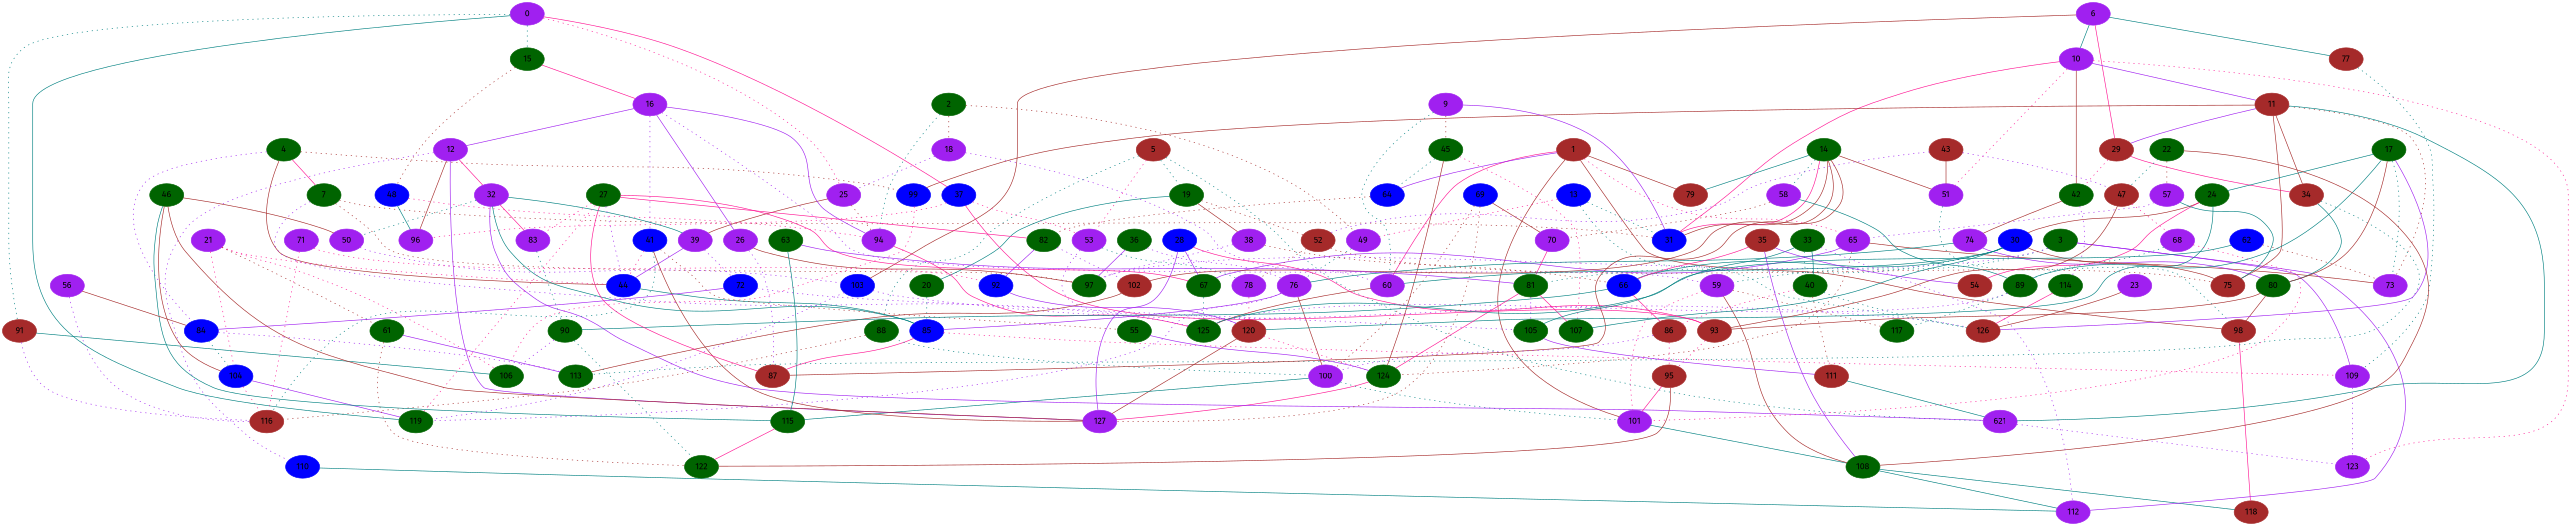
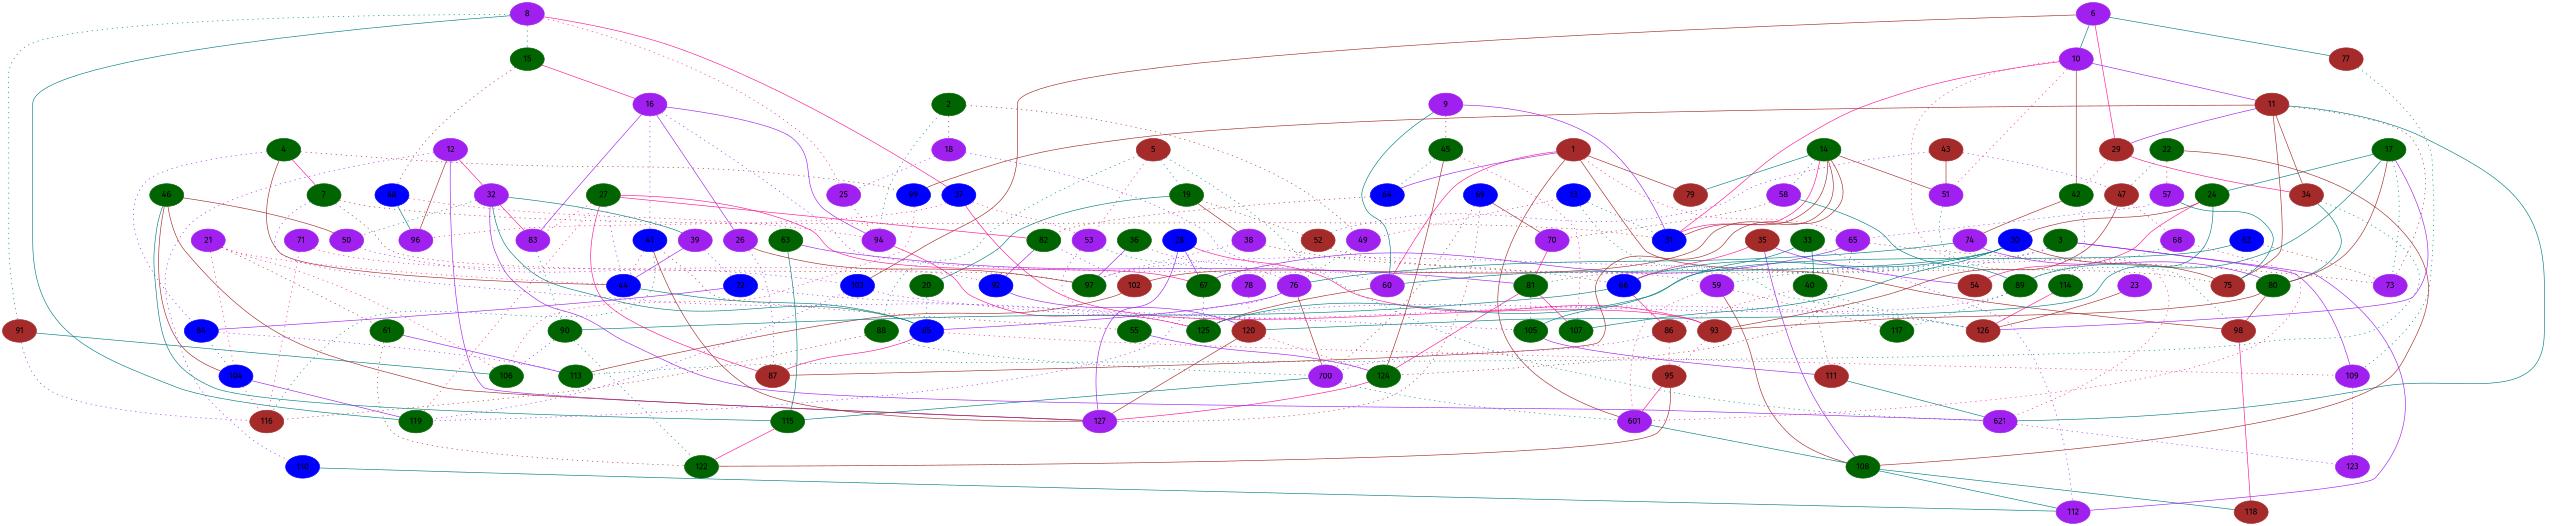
node "0": label "0" -> "8"
edge "16" -- "12": now "16" -- "83"
edge "10" -- "123": now "10" -- "621"
edge "9" -- "60": style dotted -> solid
edge "25" -- "39": removed
edge "65" -- "73": style solid -> dotted
node "56": removed
node "100": label "100" -> "700"
node "101": label "101" -> "601"
